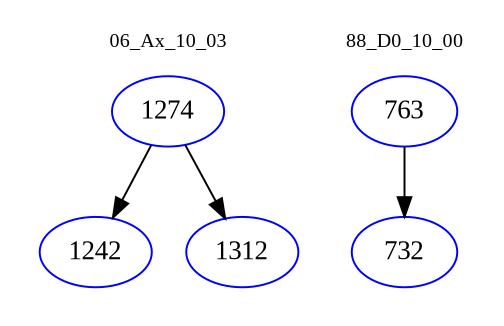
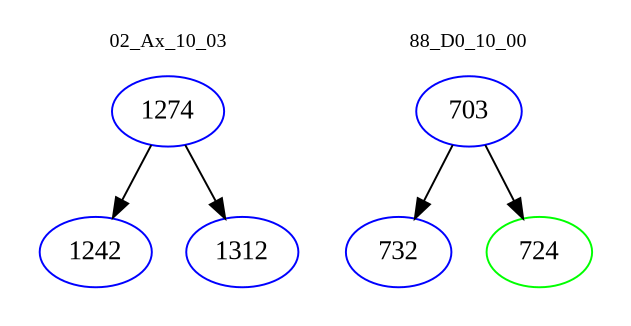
cluster "06_Ax_10_03": label "06_Ax_10_03" -> "02_Ax_10_03"
node "763": label "763" -> "703"
node "724": added
